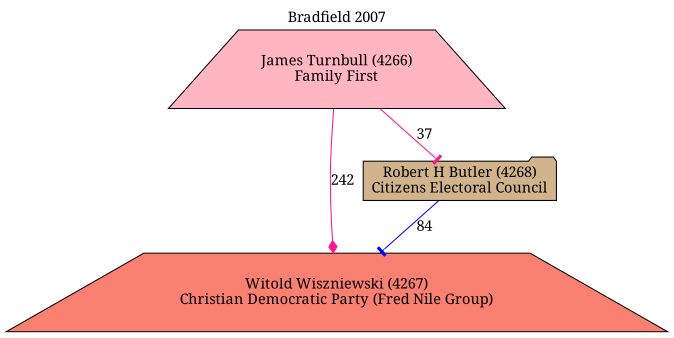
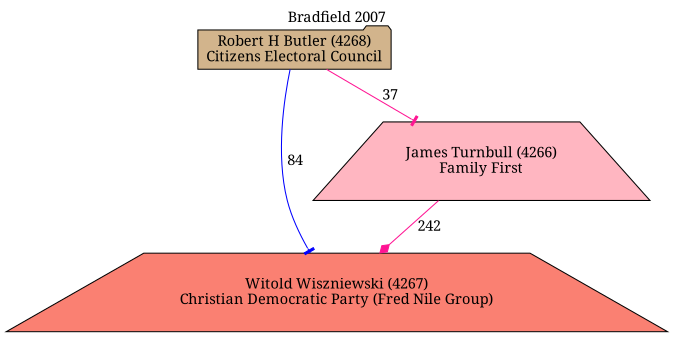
edge "James Turnbull (4266) Family First" -> "Robert H Butler (4268) Citizens Electoral Council": reversed
